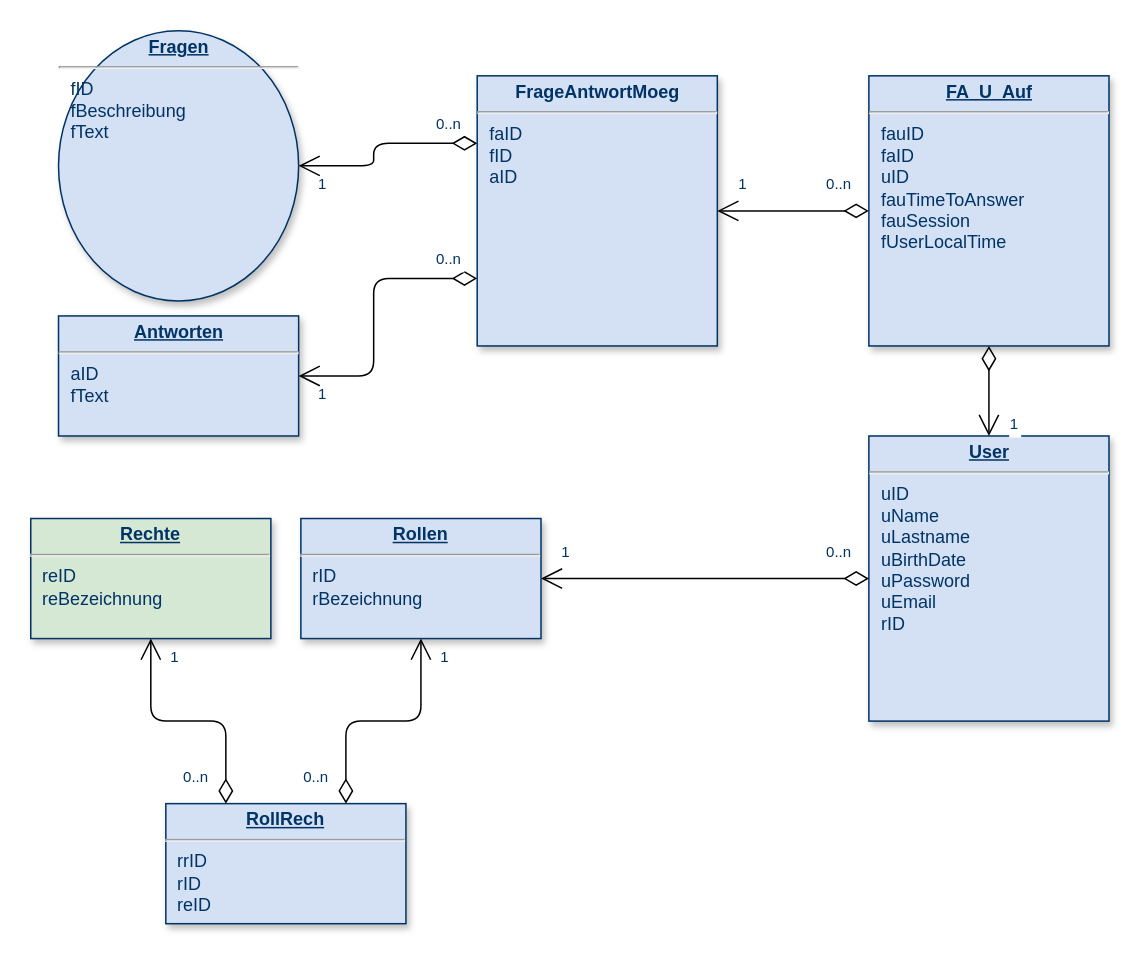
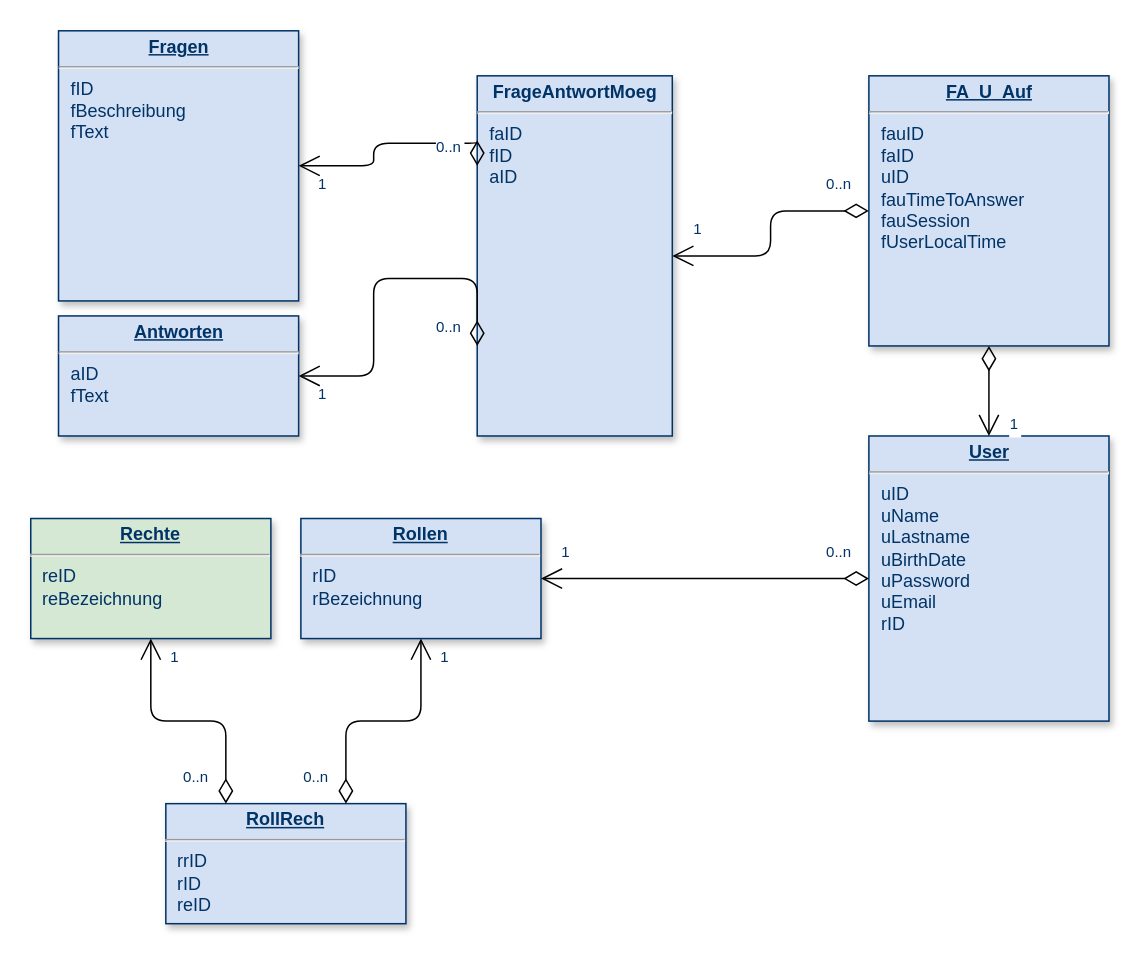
node "Fragen fID fBeschreibung fText": shape ellipse -> rectangle
node "FrageAntwortMoeg faID fID aID": size 240x270 -> 195x360
